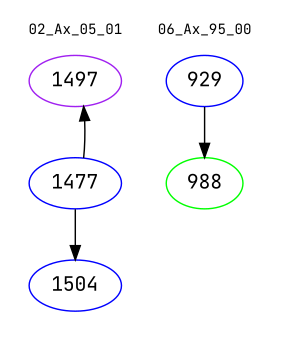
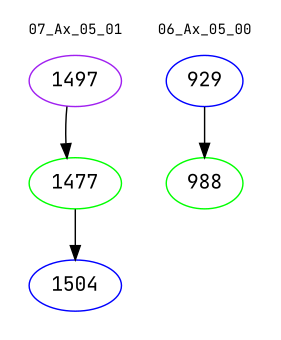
cluster "02_Ax_05_01": label "02_Ax_05_01" -> "07_Ax_05_01"
cluster "06_Ax_95_00": label "06_Ax_95_00" -> "06_Ax_05_00"
edge "1477" -> "1497": reversed
node "1477": color blue -> green
